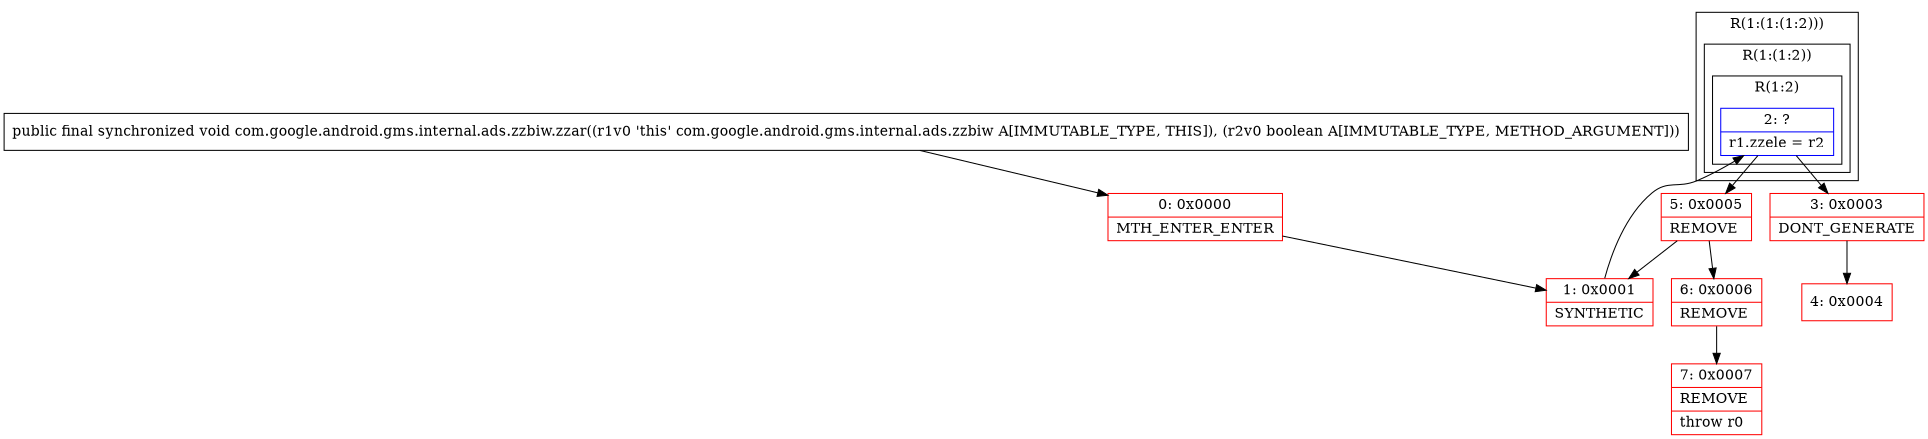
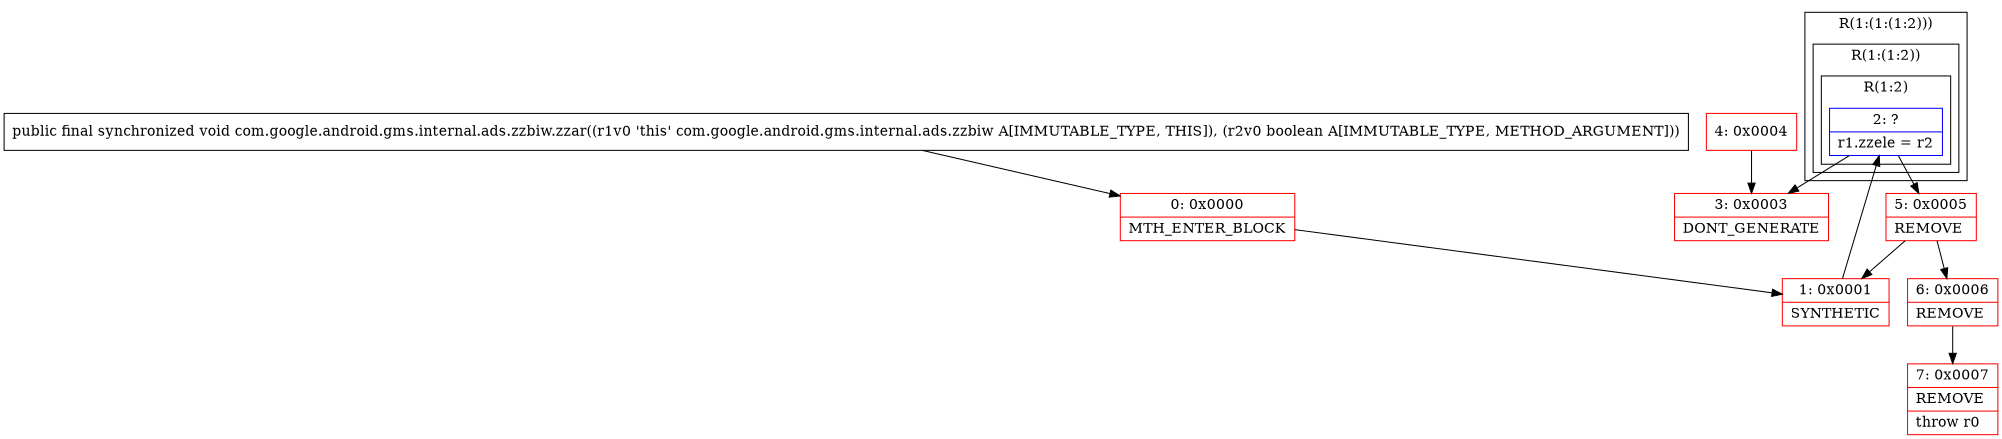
node "0: 0x0000": text "MTH_ENTER_ENTER" -> "MTH_ENTER_BLOCK"
edge "3: 0x0003" -> "4: 0x0004": reversed
